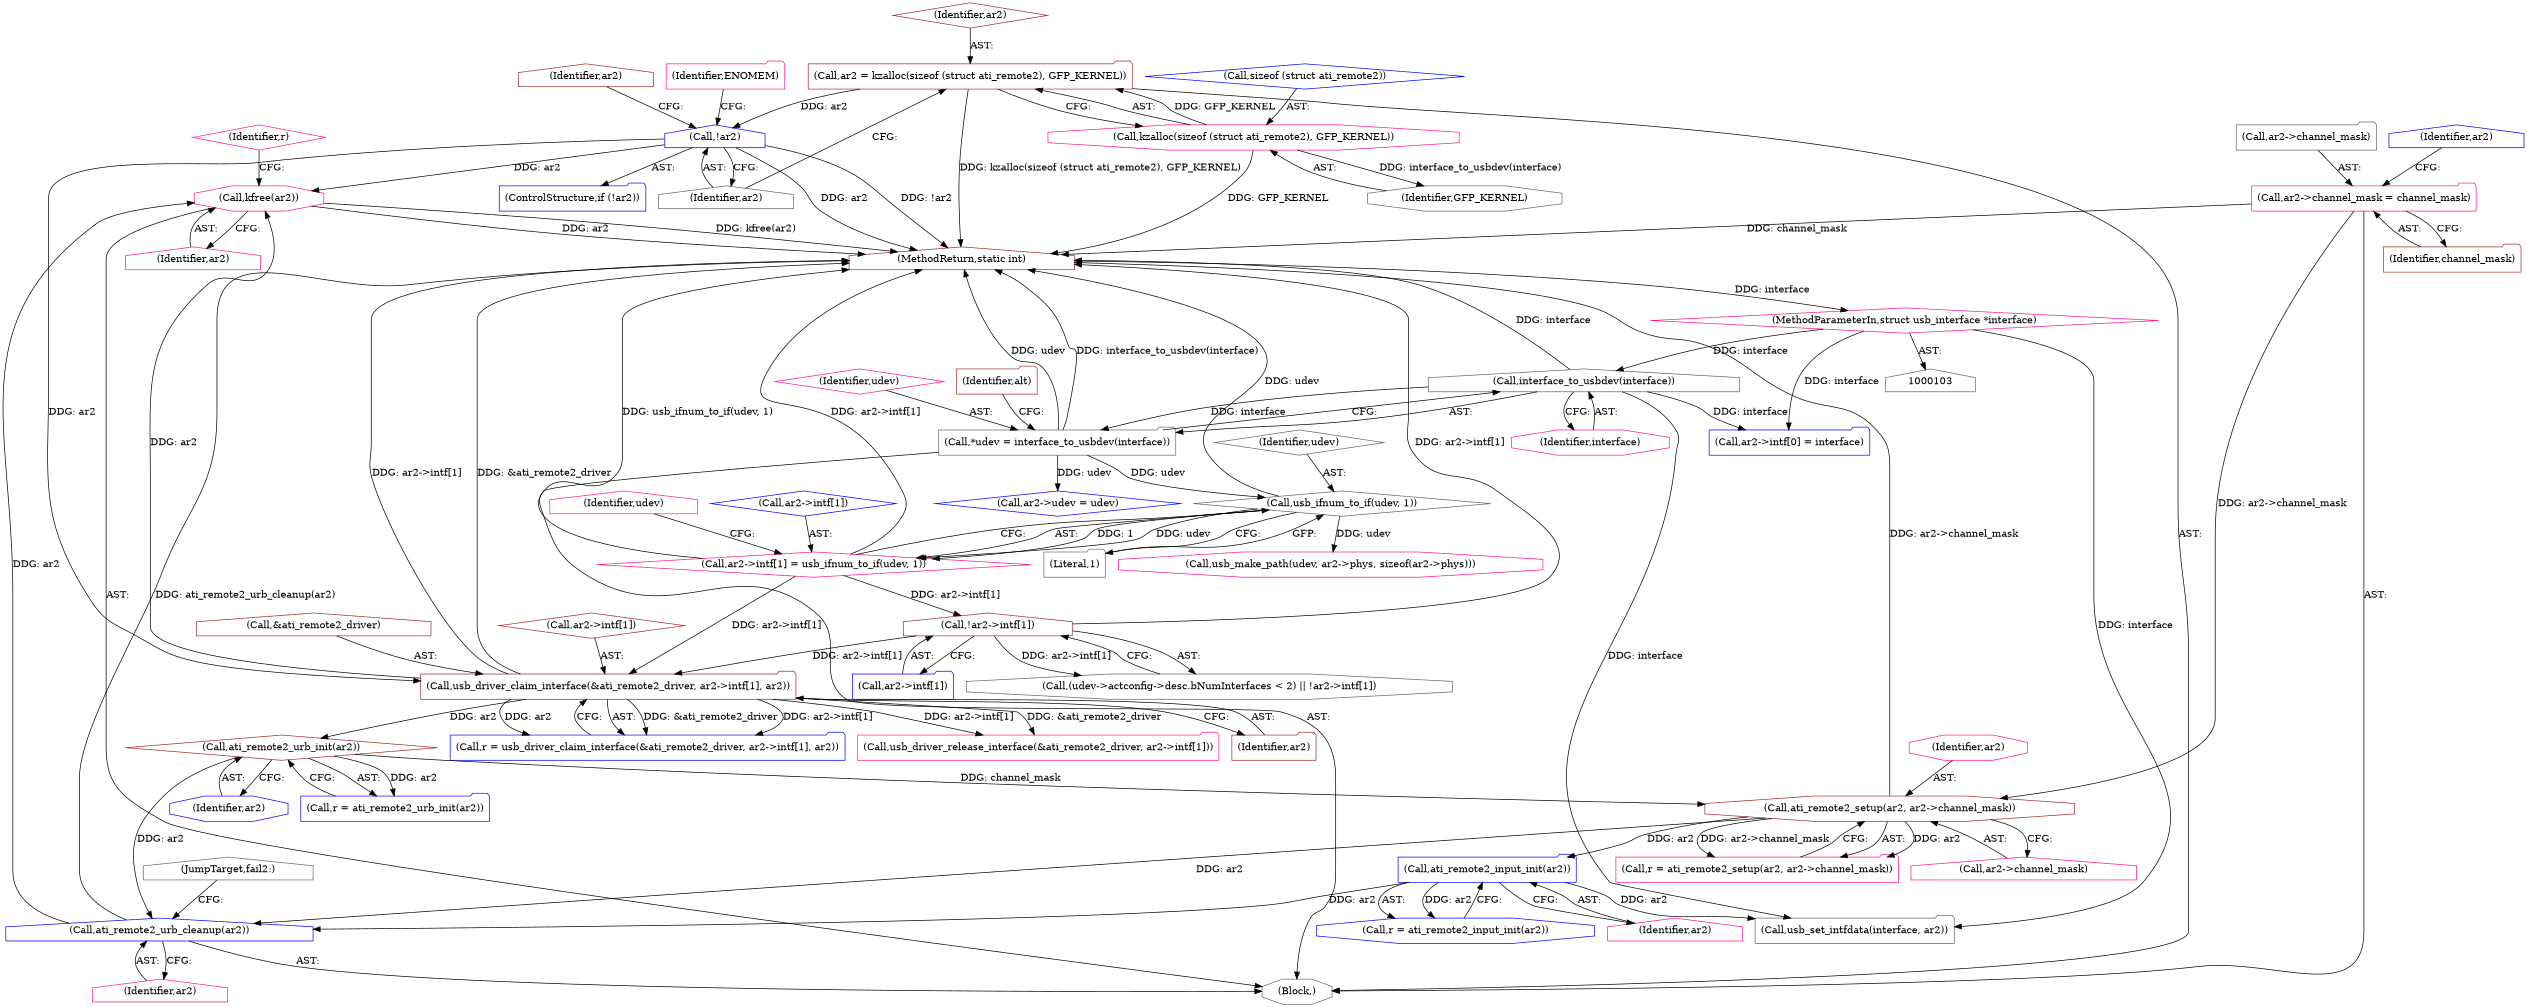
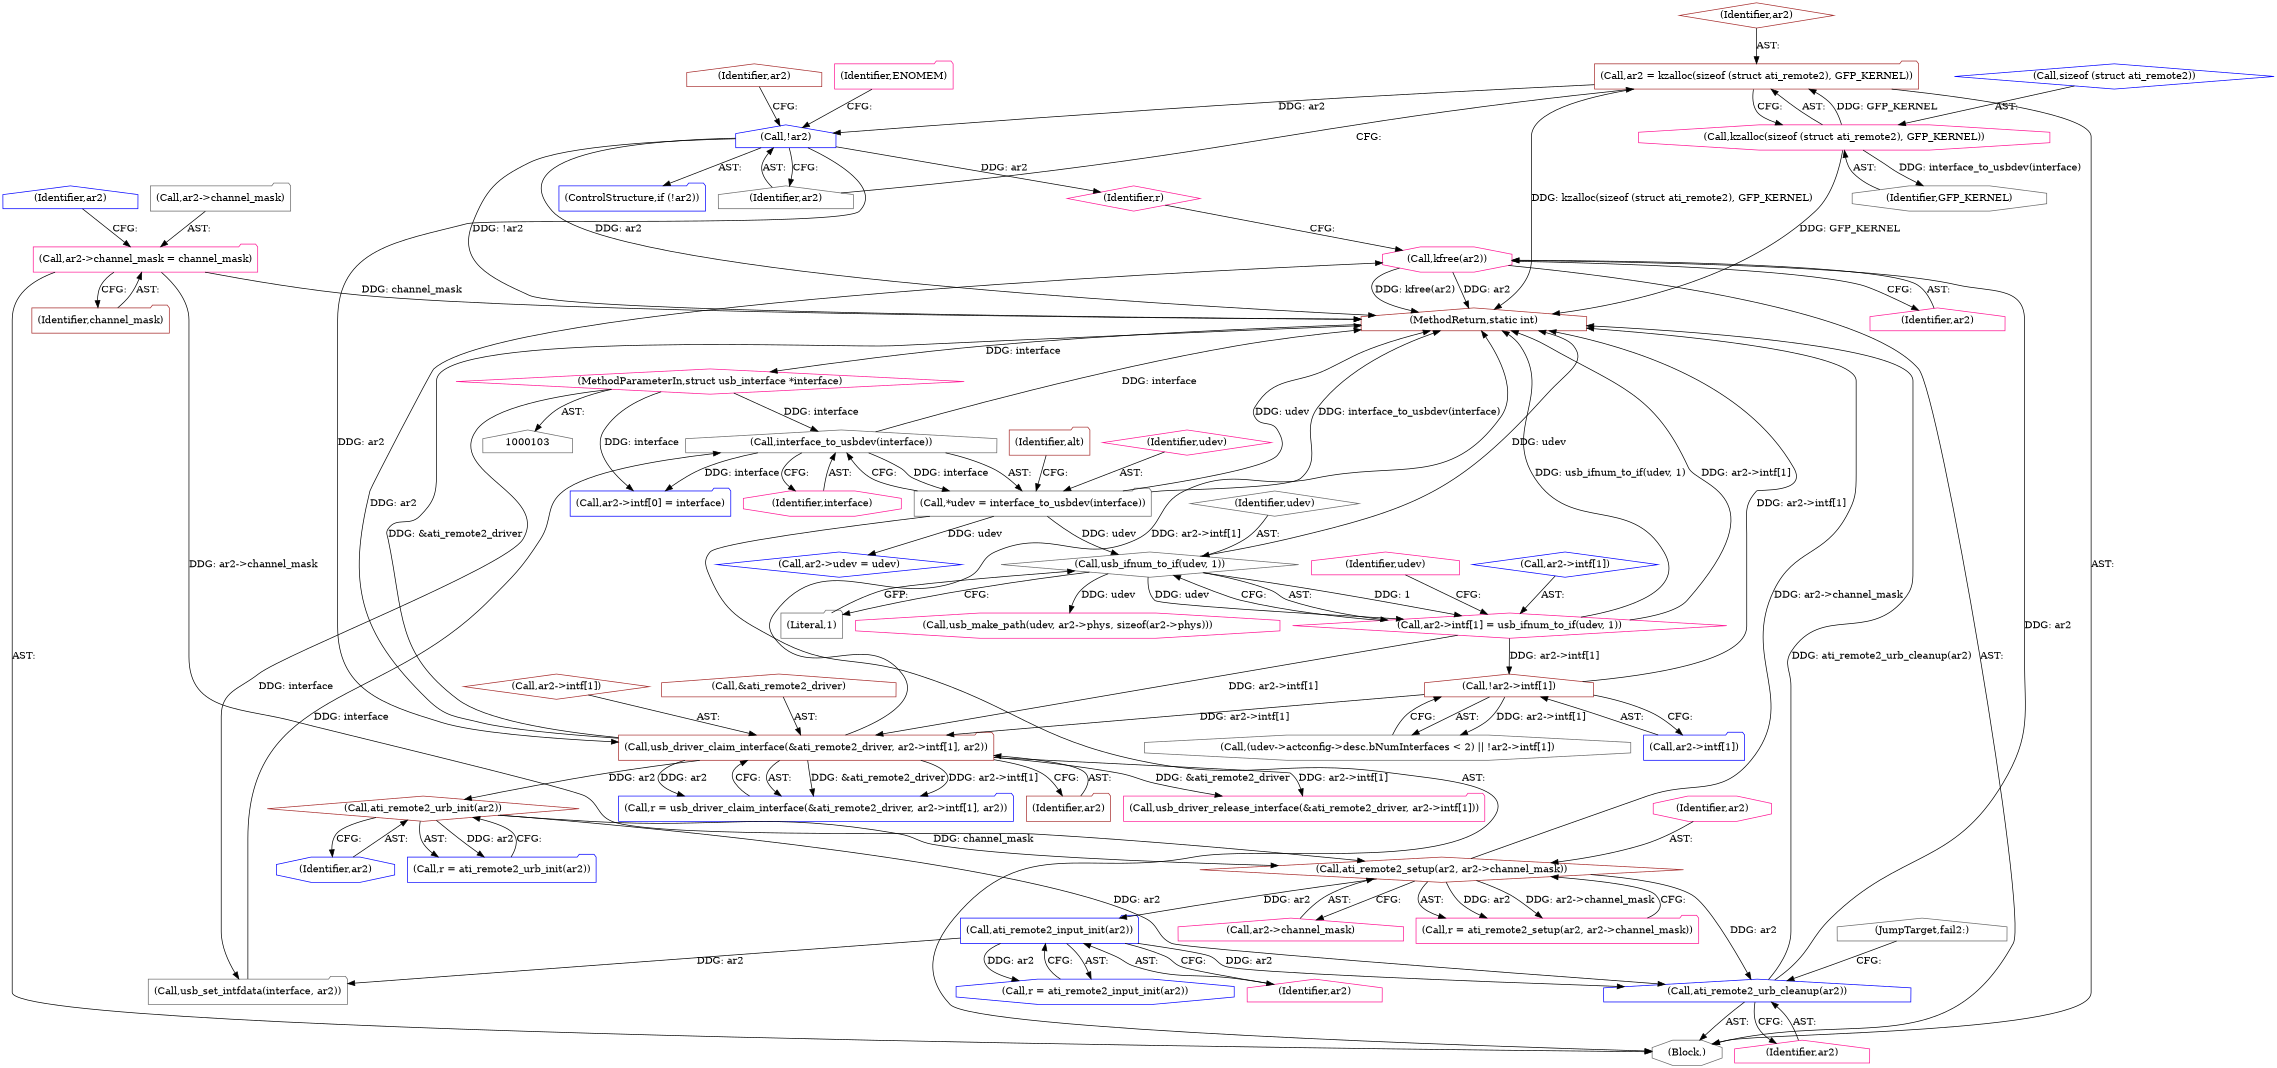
edge "(Call,!ar2)" -> "(Call,kfree(ar2))": now "(Call,!ar2)" -> "(Identifier,r)"
edge "(Call,interface_to_usbdev(interface))" -> "(Call,usb_set_intfdata(interface, ar2))": reversed
node "(Call,ati_remote2_setup(ar2, ar2->channel_mask))": shape octagon -> diamond
